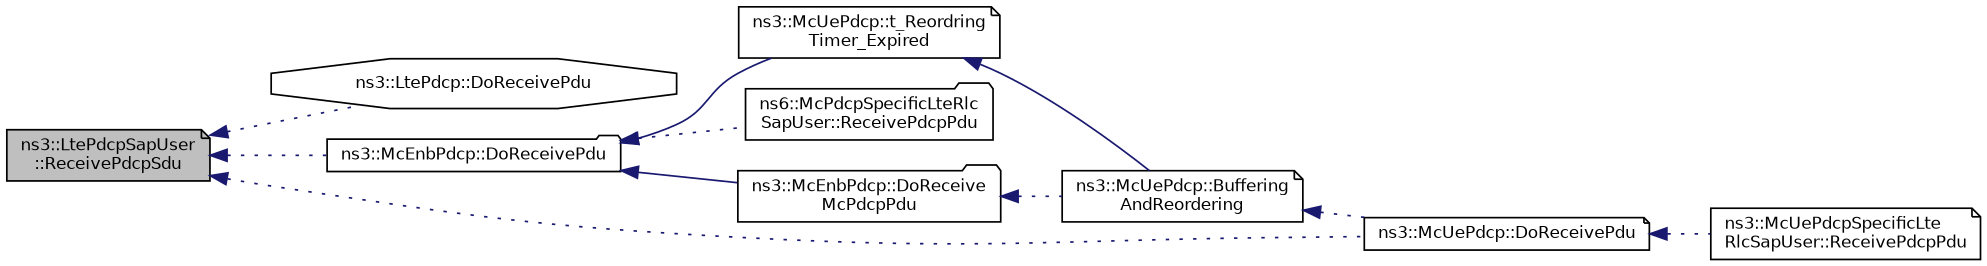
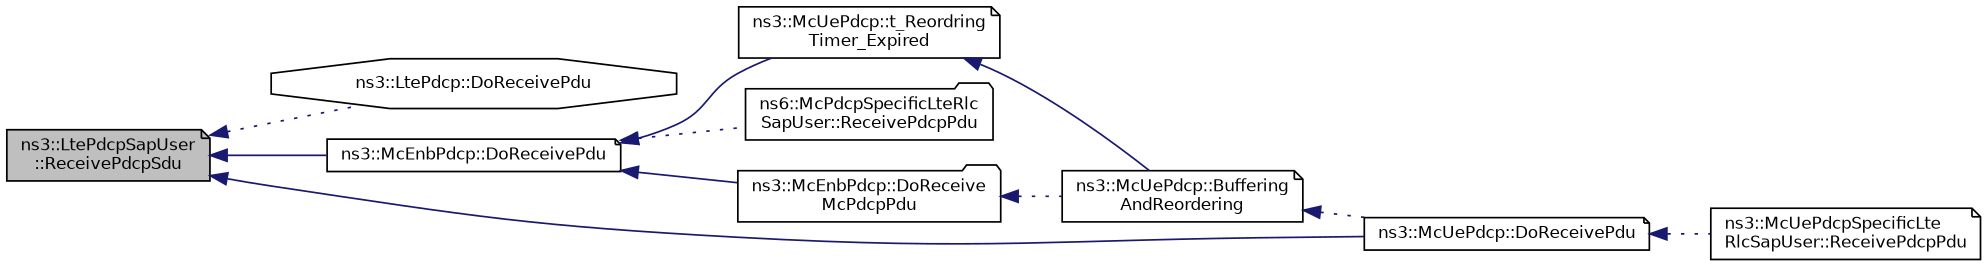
edge "ns3::McEnbPdcp::DoReceivePdu" -> "ns3::LtePdcpSapUser ::ReceivePdcpSdu": style dotted -> solid
node "ns3::McEnbPdcp::DoReceivePdu": shape folder -> note
edge "ns3::McUePdcp::DoReceivePdu" -> "ns3::LtePdcpSapUser ::ReceivePdcpSdu": style dotted -> solid
